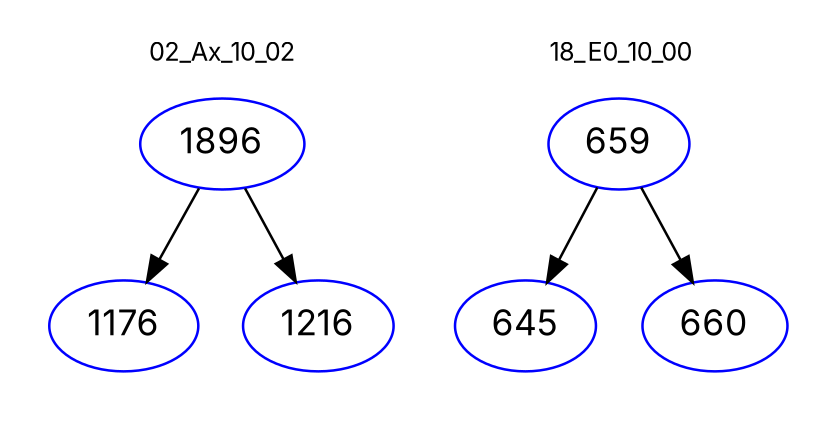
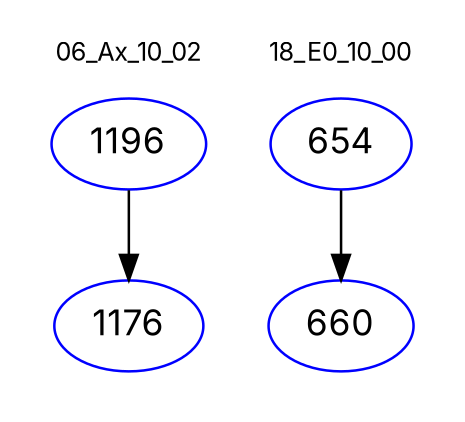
cluster "02_Ax_10_02": label "02_Ax_10_02" -> "06_Ax_10_02"
node "1896": label "1896" -> "1196"
node "659": label "659" -> "654"
node "1216": removed
node "645": removed
